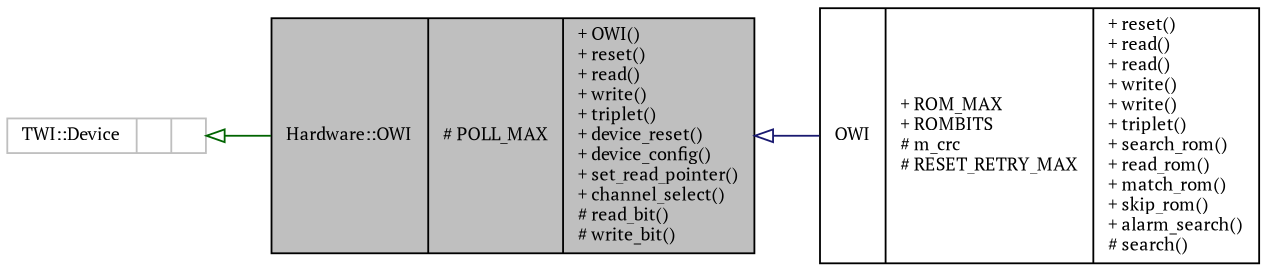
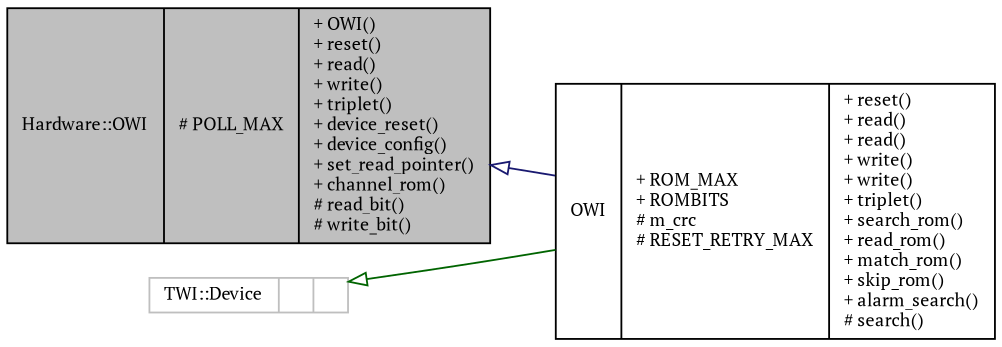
edge "Hardware::OWI" -> "TWI::Device": now "OWI" -> "TWI::Device"
node "Hardware::OWI": text "+ channel_select()" -> "+ channel_rom()"
